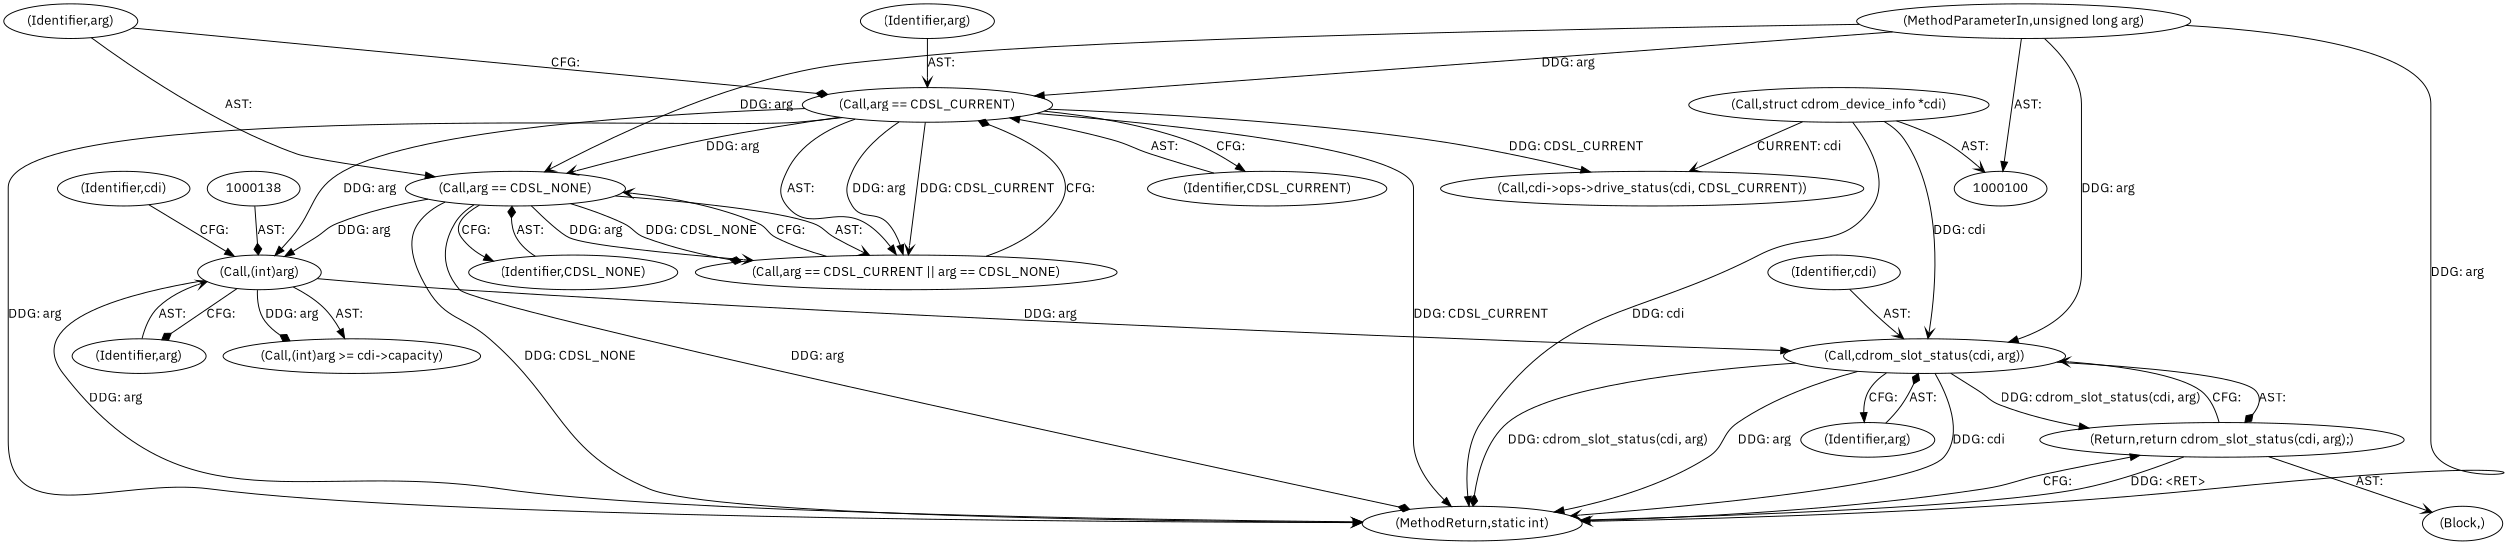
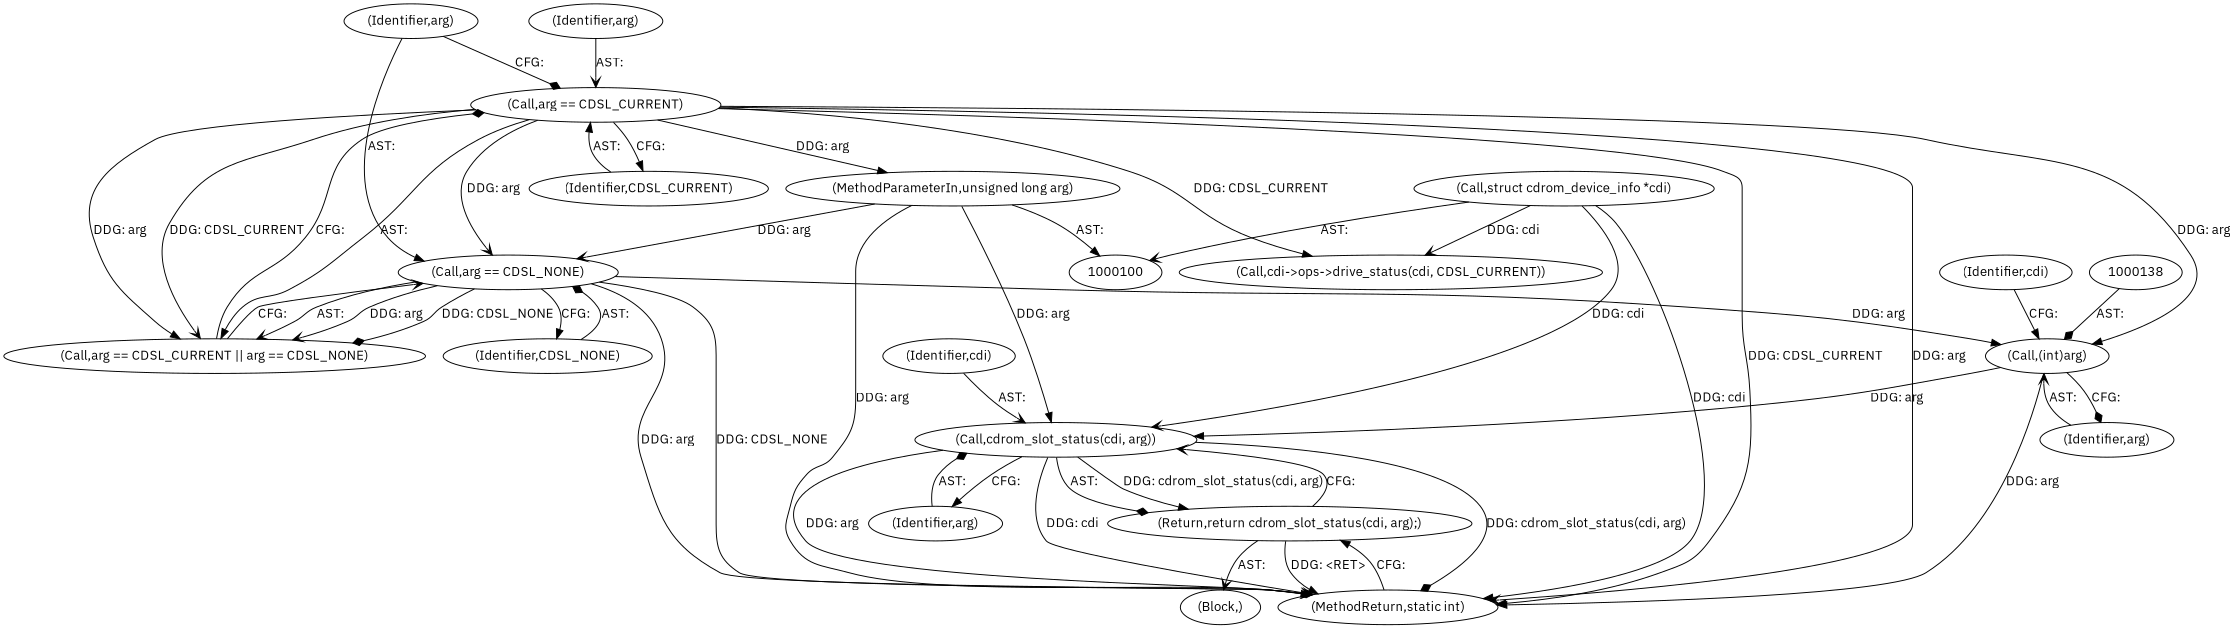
edge "(MethodParameterIn,unsigned long arg)" -> "(Call,arg == CDSL_CURRENT)": reversed
edge "(Call,struct cdrom_device_info *cdi)" -> "(Call,cdi->ops->drive_status(cdi, CDSL_CURRENT))": label "CURRENT: cdi" -> "DDG: cdi"
node "(Call,(int)arg >= cdi->capacity)": removed
